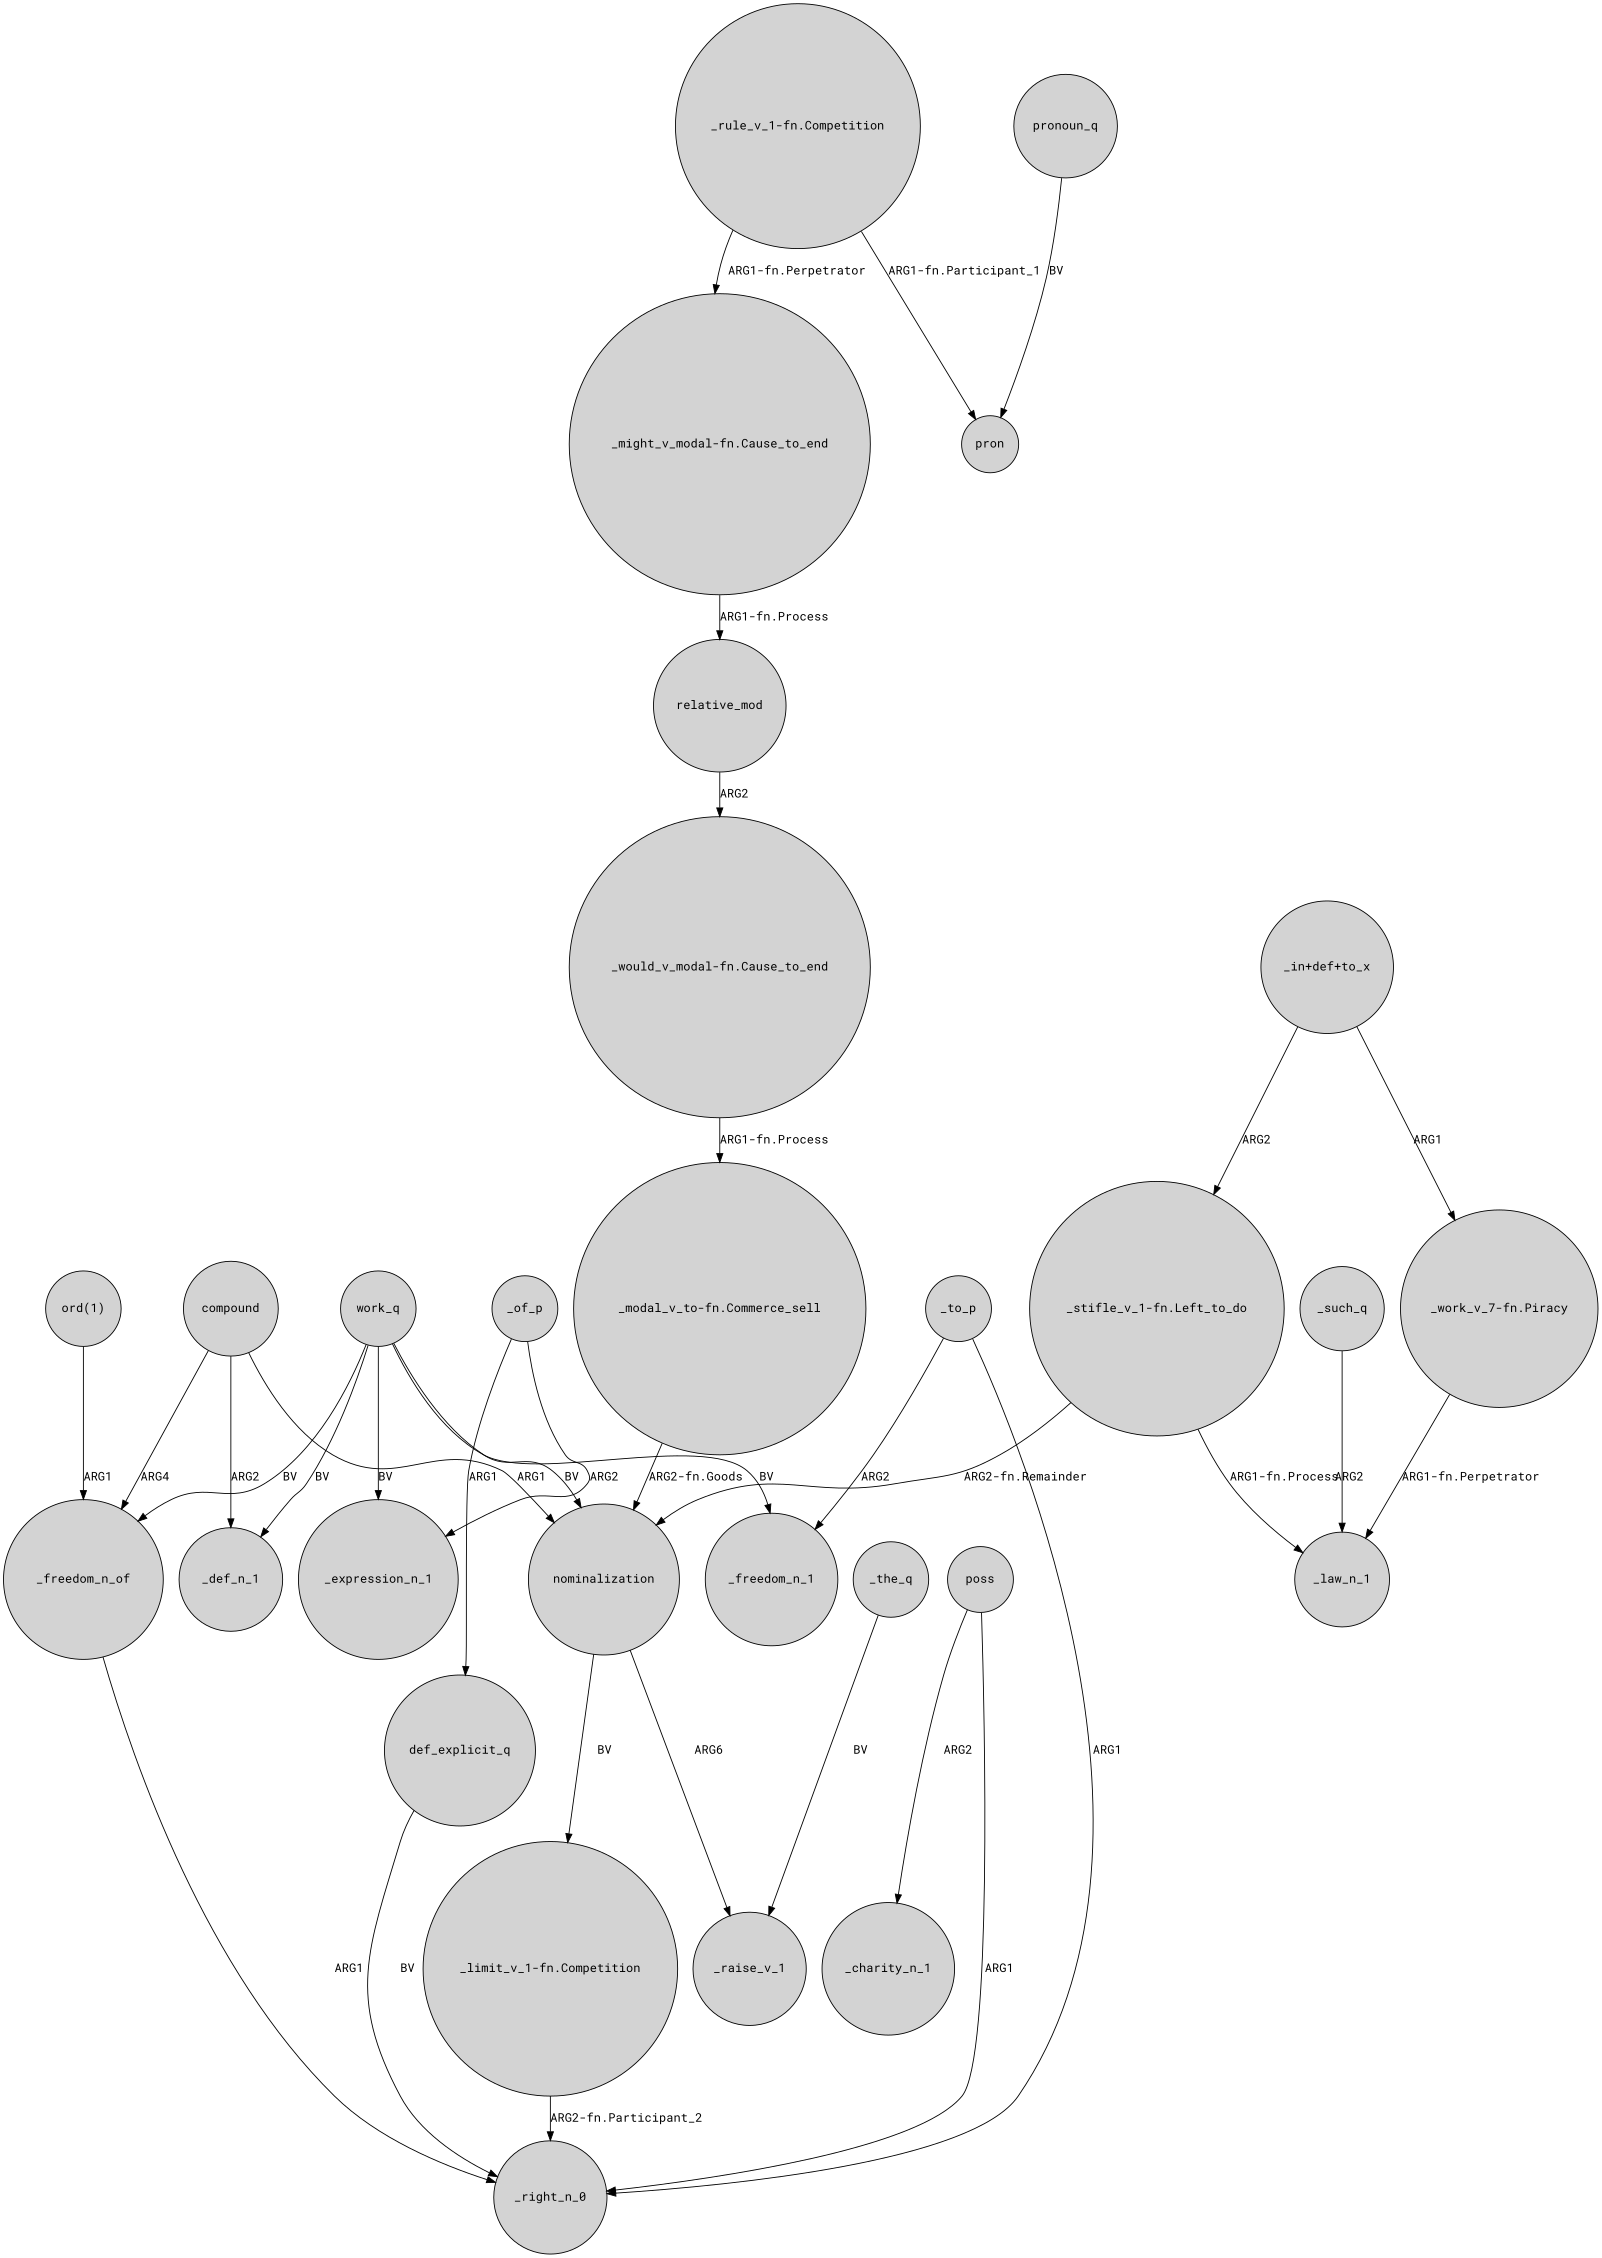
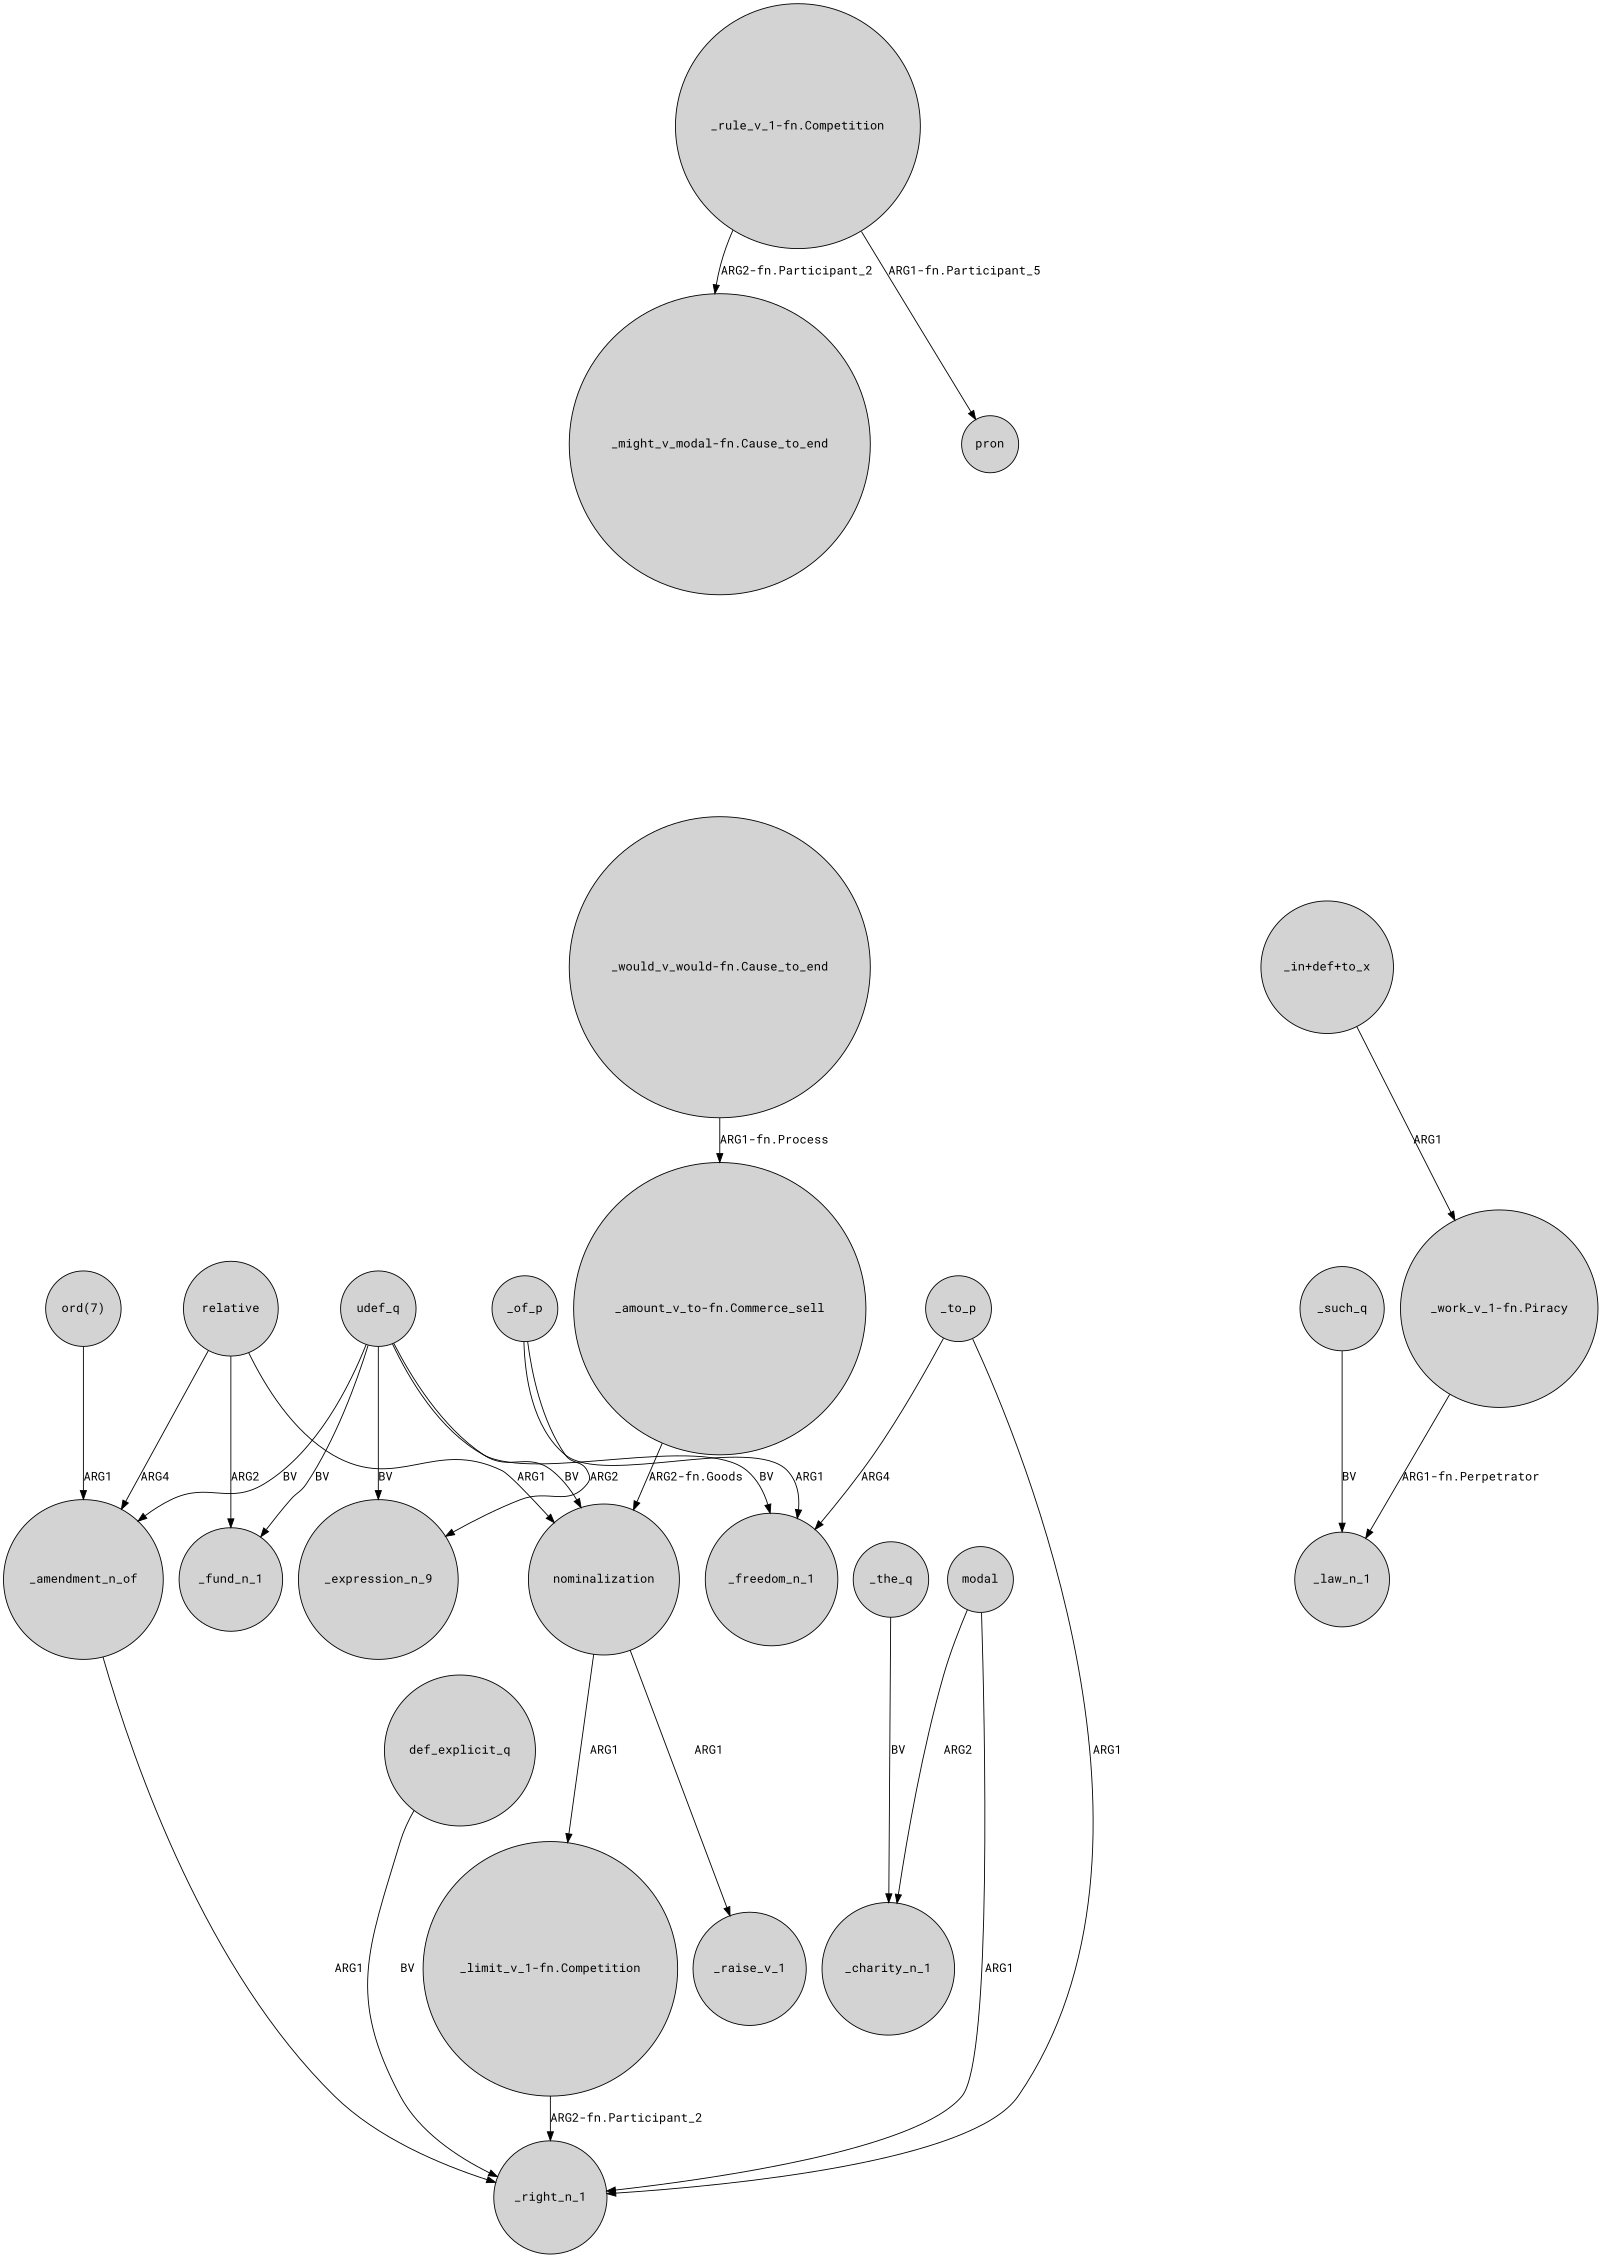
node "pronoun_q": removed
edge "_rule_v_1-fn.Competition" -> "_might_v_modal-fn.Cause_to_end": label "ARG1-fn.Perpetrator" -> "ARG2-fn.Participant_2"
edge "_rule_v_1-fn.Competition" -> "pron": label "ARG1-fn.Participant_1" -> "ARG1-fn.Participant_5"
node "relative_mod": removed
node "_would_v_modal-fn.Cause_to_end": label "_would_v_modal-fn.Cause_to_end" -> "_would_v_would-fn.Cause_to_end"
node "ord(1)": label "ord(1)" -> "ord(7)"
node "compound": label "compound" -> "relative"
node "work_q": label "work_q" -> "udef_q"
node "_modal_v_to-fn.Commerce_sell": label "_modal_v_to-fn.Commerce_sell" -> "_amount_v_to-fn.Commerce_sell"
node "_stifle_v_1-fn.Left_to_do": removed
node "_work_v_7-fn.Piracy": label "_work_v_7-fn.Piracy" -> "_work_v_1-fn.Piracy"
edge "_to_p" -> "_freedom_n_1": label "ARG2" -> "ARG4"
edge "_such_q" -> "_law_n_1": label "ARG2" -> "BV"
edge "_of_p" -> "def_explicit_q": now "_of_p" -> "_freedom_n_1"
node "_freedom_n_of": label "_freedom_n_of" -> "_amendment_n_of"
node "_def_n_1": label "_def_n_1" -> "_fund_n_1"
node "_expression_n_1": label "_expression_n_1" -> "_expression_n_9"
node "poss": label "poss" -> "modal"
edge "nominalization" -> "_limit_v_1-fn.Competition": label "BV" -> "ARG1"
edge "nominalization" -> "_raise_v_1": label "ARG6" -> "ARG1"
edge "_the_q" -> "_raise_v_1": now "_the_q" -> "_charity_n_1"
node "_right_n_0": label "_right_n_0" -> "_right_n_1"
